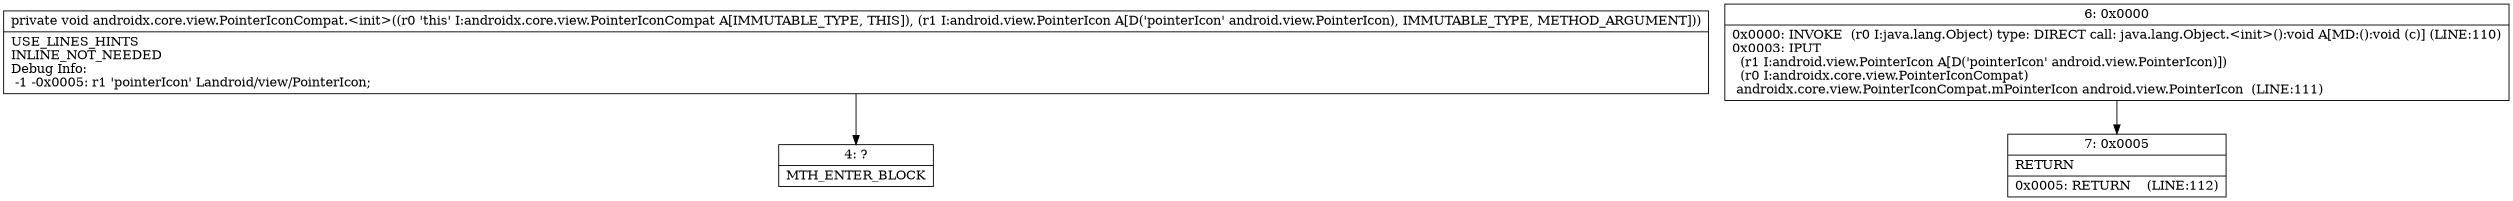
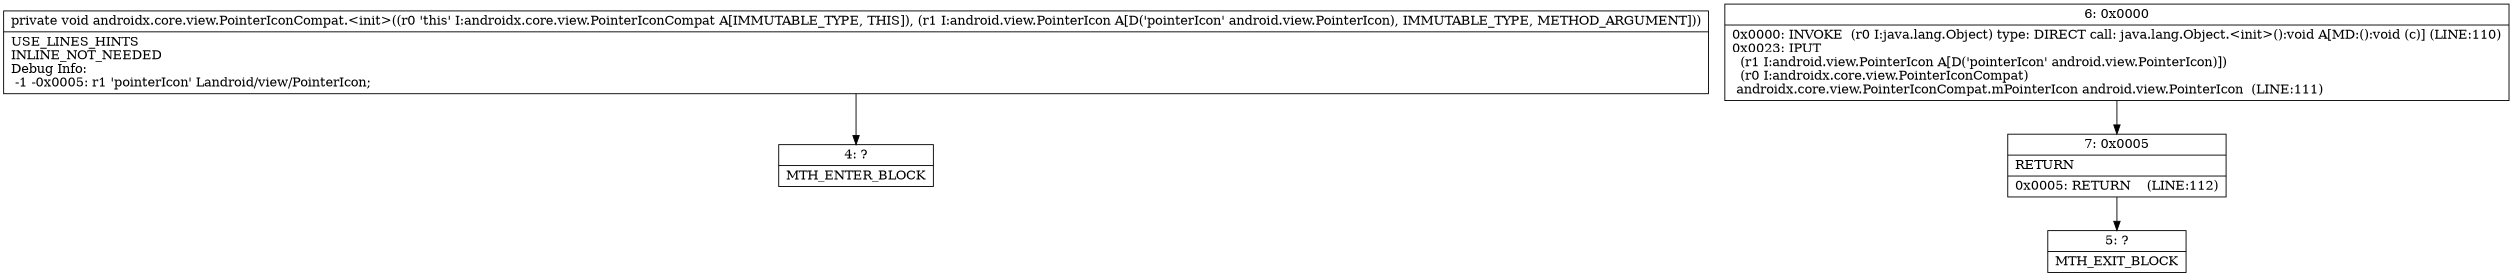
node "6: 0x0000": text "0x0003: IPUT" -> "0x0023: IPUT"
node "5: ?": added
